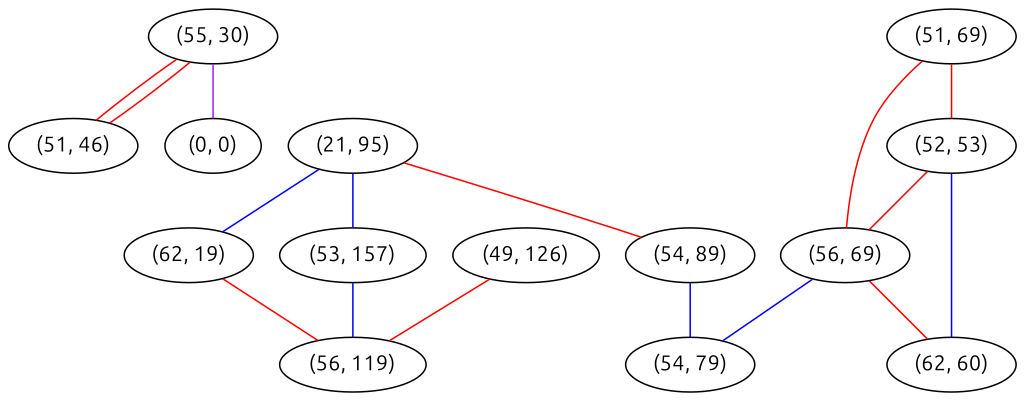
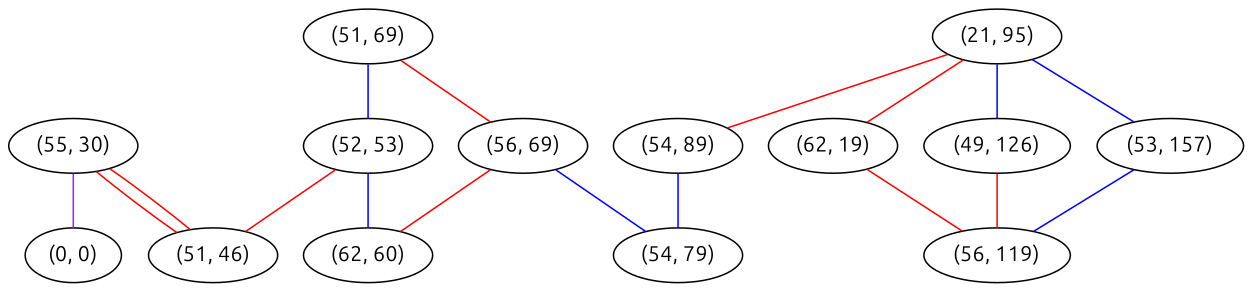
edge "(51, 69)" -- "(52, 53)": color red -> blue
edge "(21, 95)" -- "(49, 126)": added
edge "(21, 95)" -- "(62, 19)": color blue -> red
edge "(52, 53)" -- "(56, 69)": now "(52, 53)" -- "(51, 46)"
